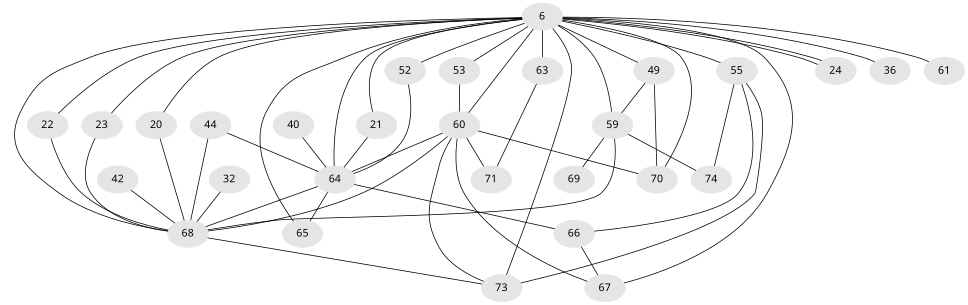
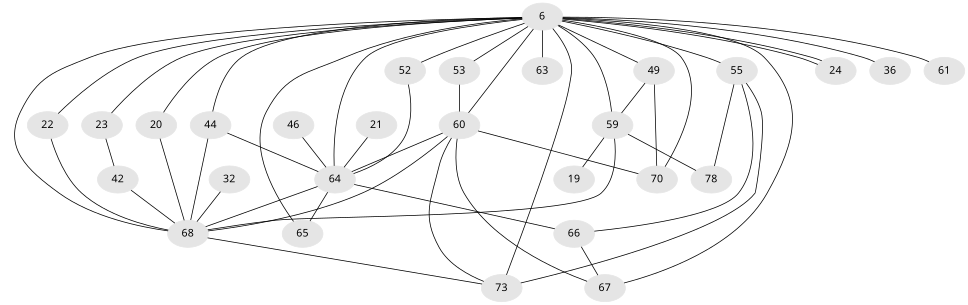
edge "6" -- "21": now "6" -- "44"
node "40": label "40" -> "46"
node "71": removed
node "69": label "69" -> "19"
node "74": label "74" -> "78"
edge "23" -- "68": now "23" -- "42"
